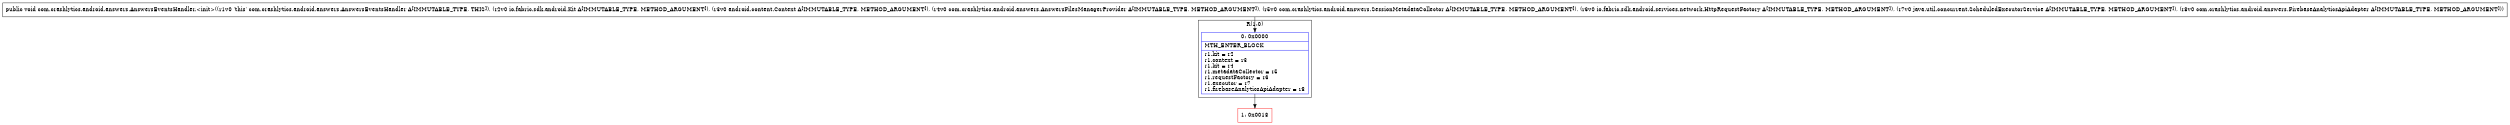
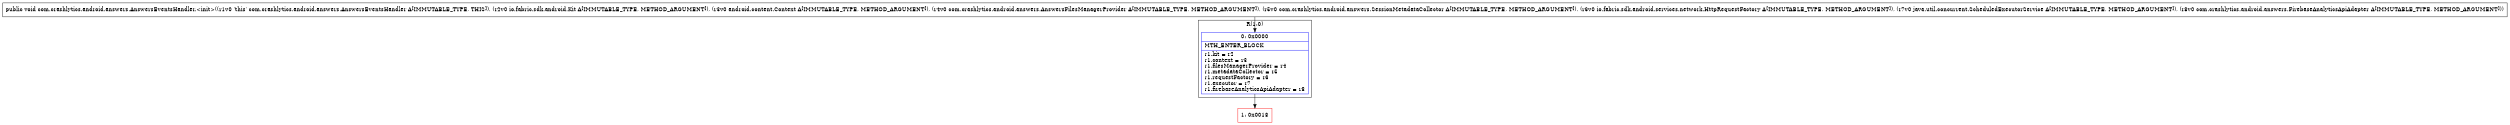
node "0: 0x0000": text "r1.kit = r4" -> "r1.filesManagerProvider = r4"
